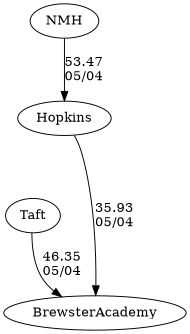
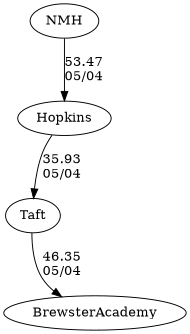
edge "Hopkins" -> "BrewsterAcademy": now "Hopkins" -> "Taft"
